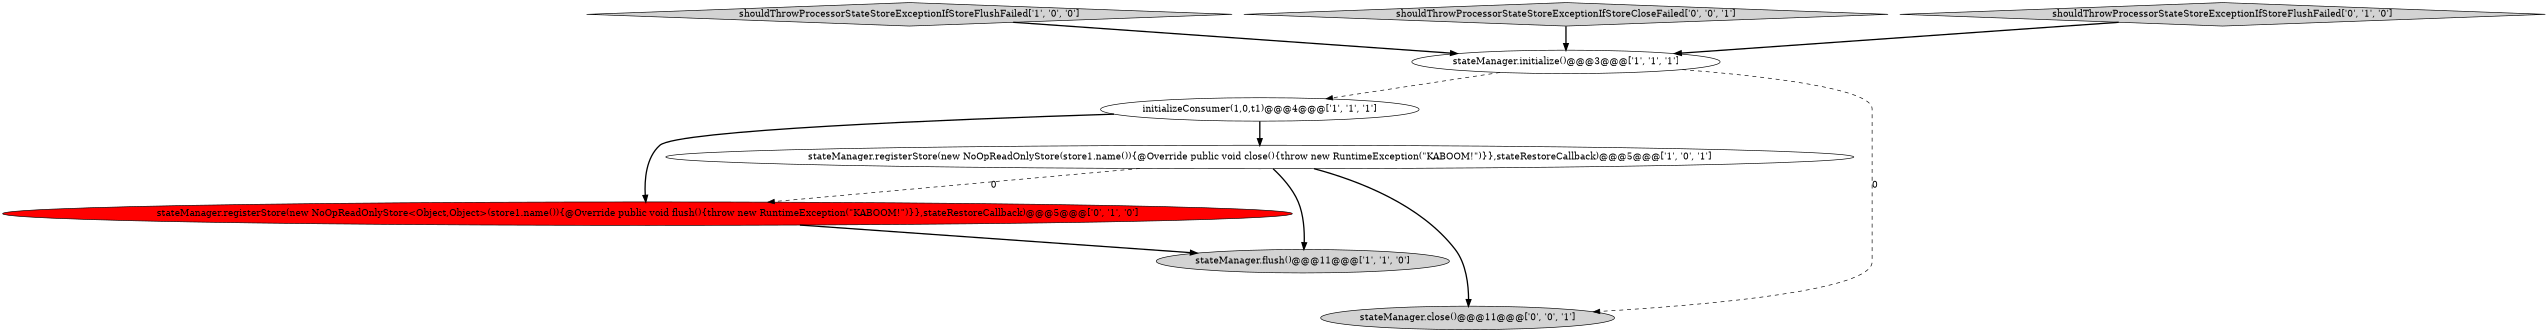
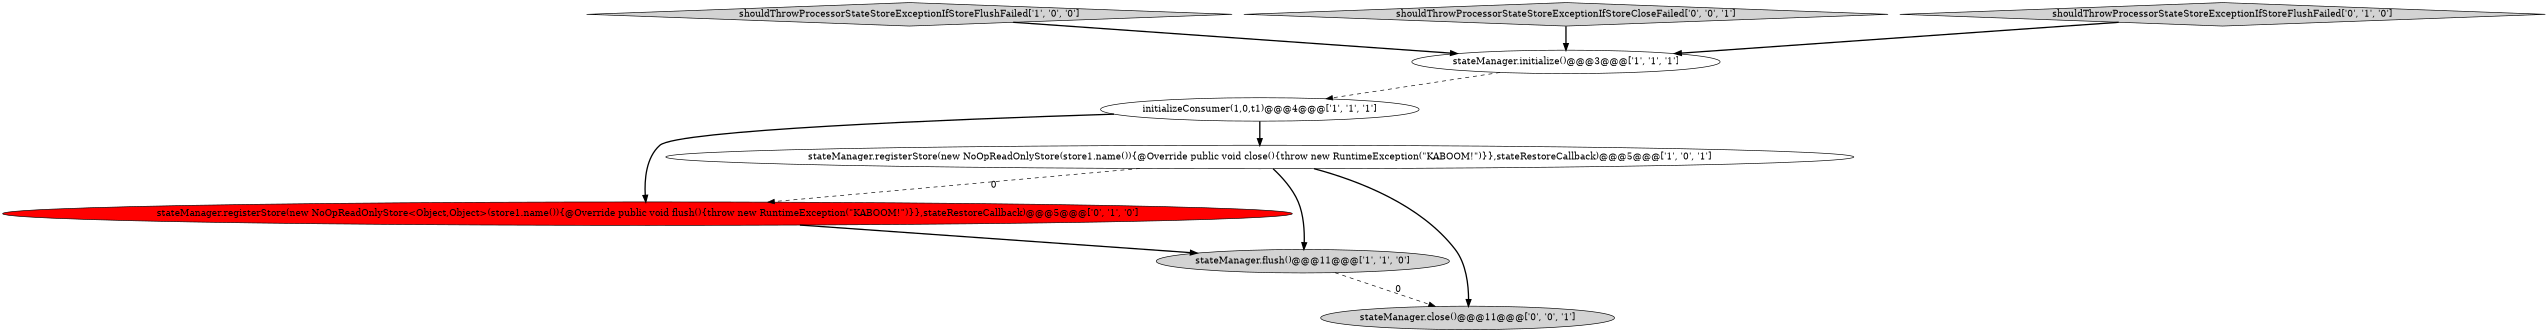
edge "stateManager.initialize()@@@3@@@['1', '1', '1']" -> "stateManager.close()@@@11@@@['0', '0', '1']": now "stateManager.flush()@@@11@@@['1', '1', '0']" -> "stateManager.close()@@@11@@@['0', '0', '1']"
